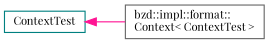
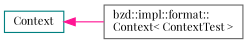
node "ContextTest": label "ContextTest" -> "Context"
